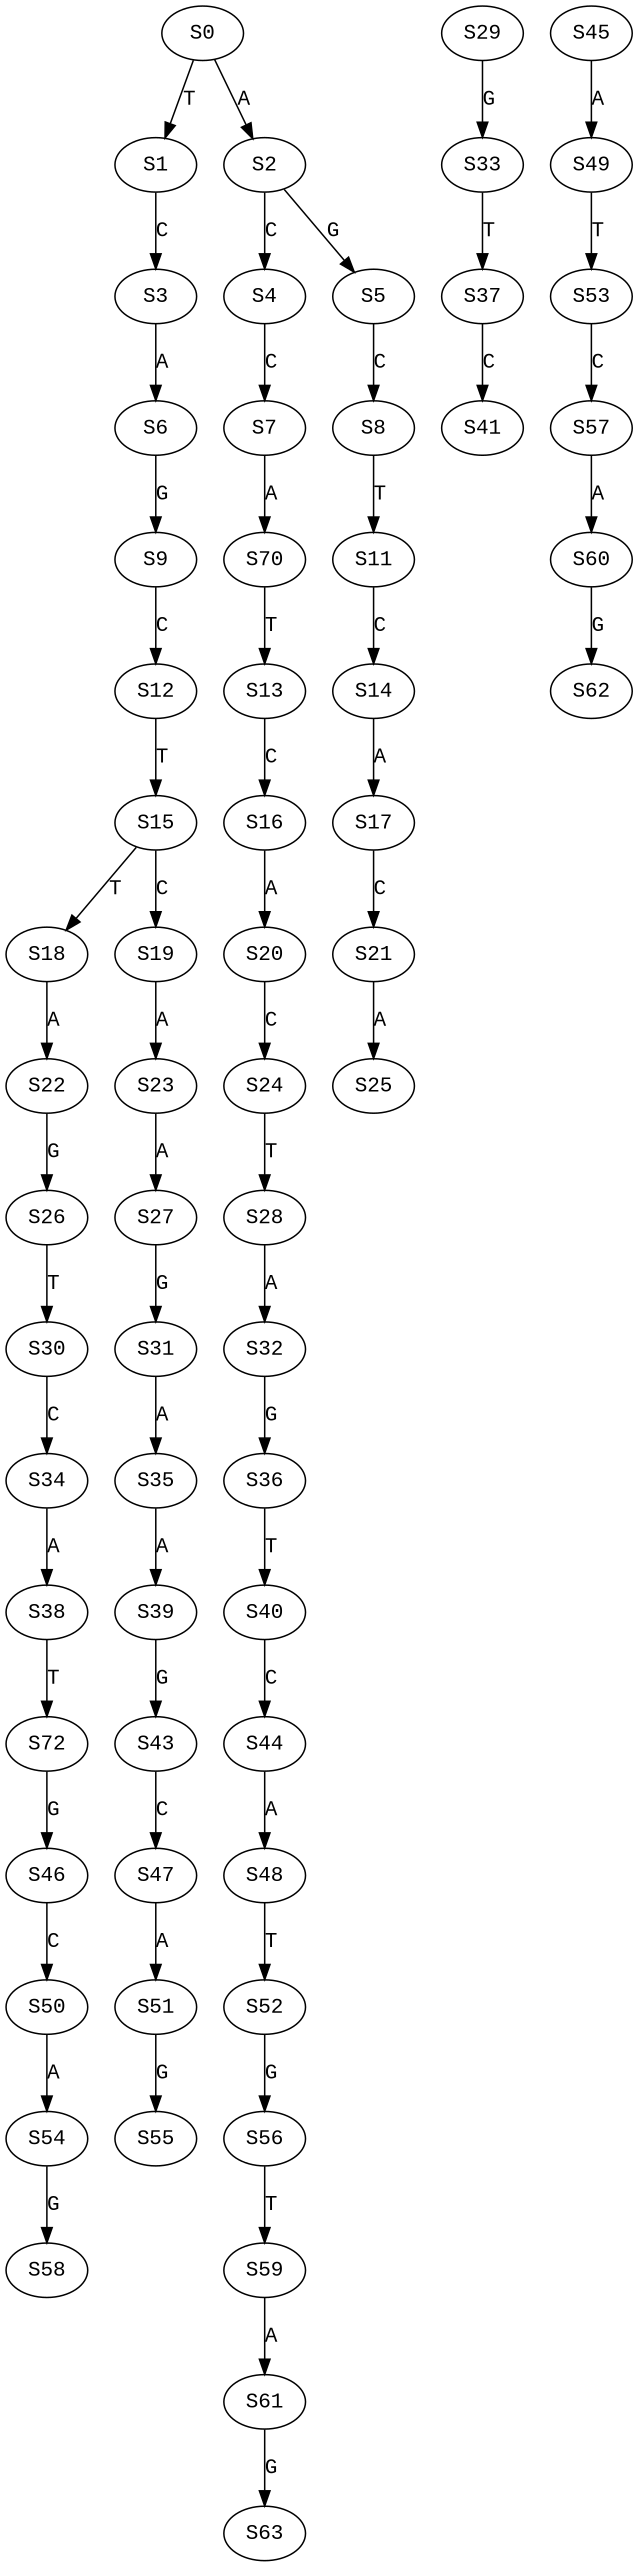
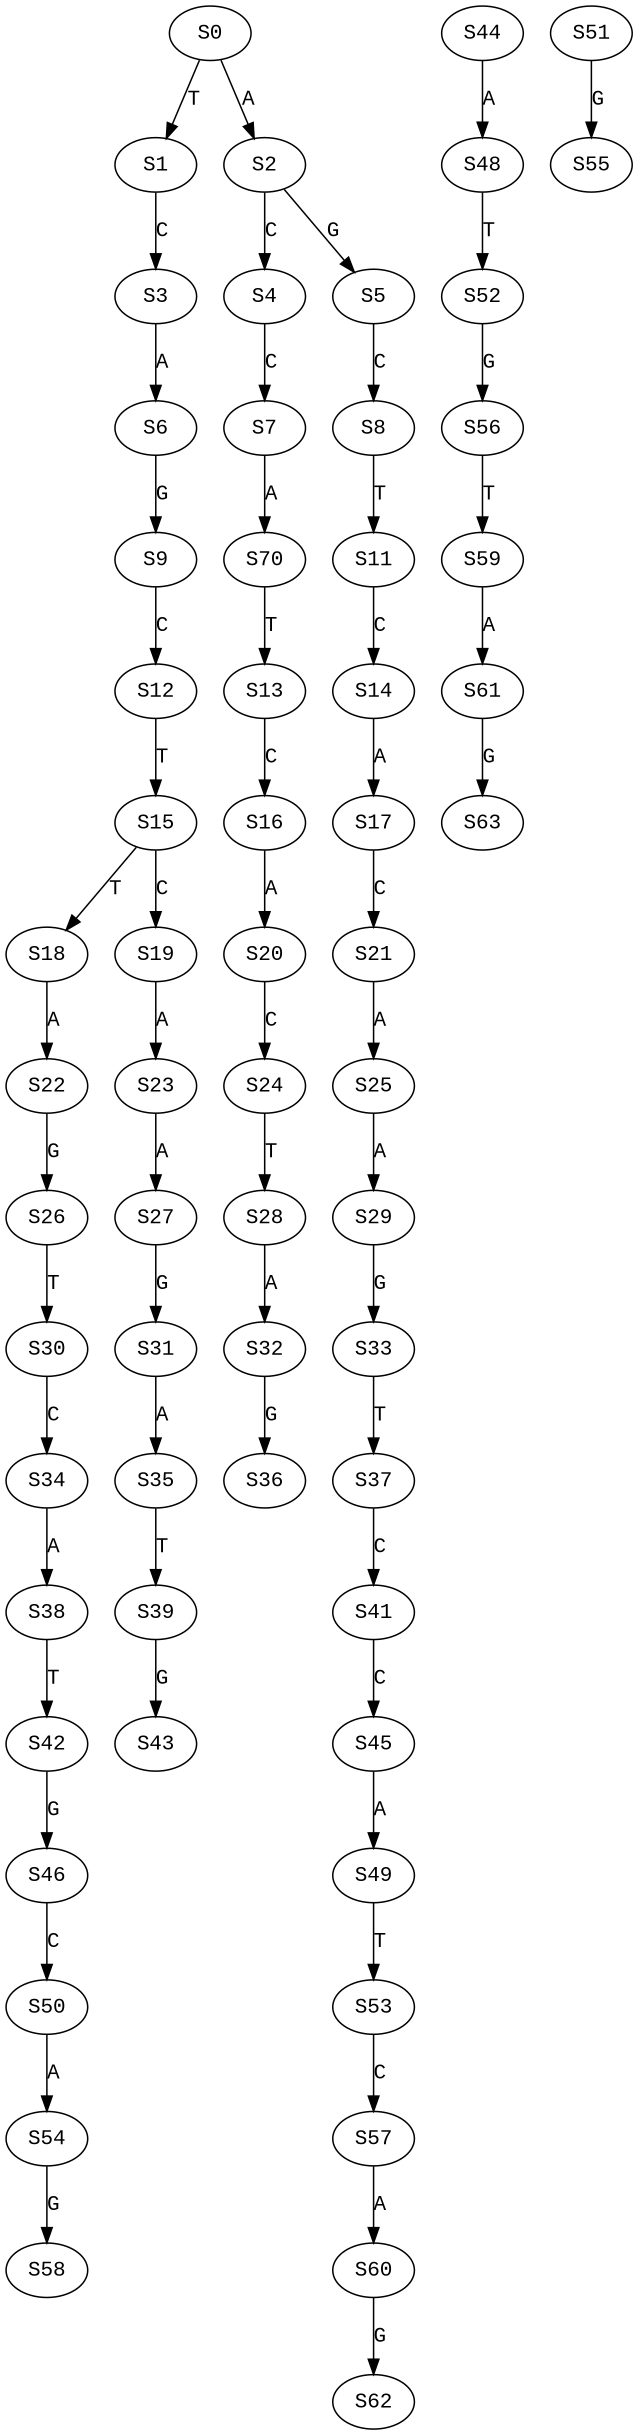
edge "S25" -> "S29": added, label "A"
edge "S35" -> "S39": label "A" -> "T"
node "S40": removed
edge "S41" -> "S45": added, label "C"
node "S72": label "S72" -> "S42"
node "S47": removed
